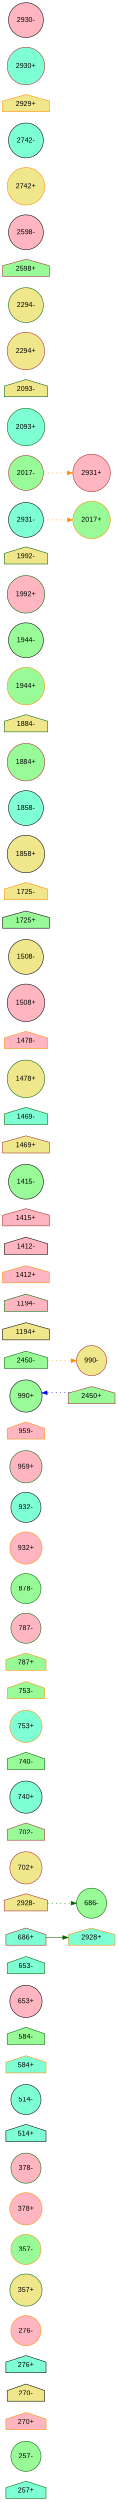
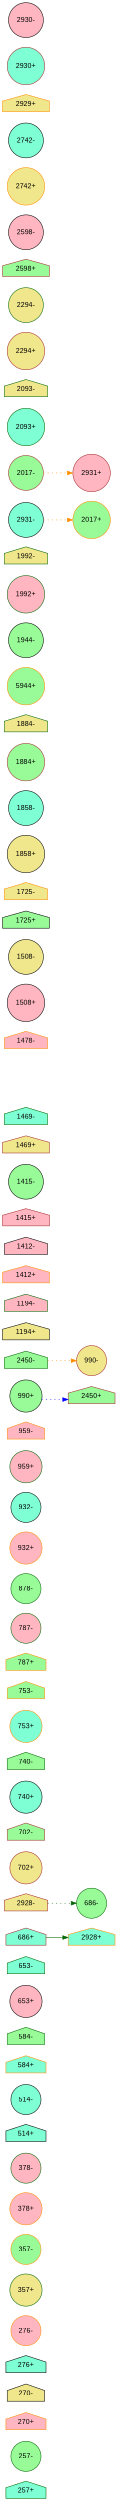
node "1944+": label "1944+" -> "5944+"
node "1478+": removed
edge "2450+" -> "990+": reversed
